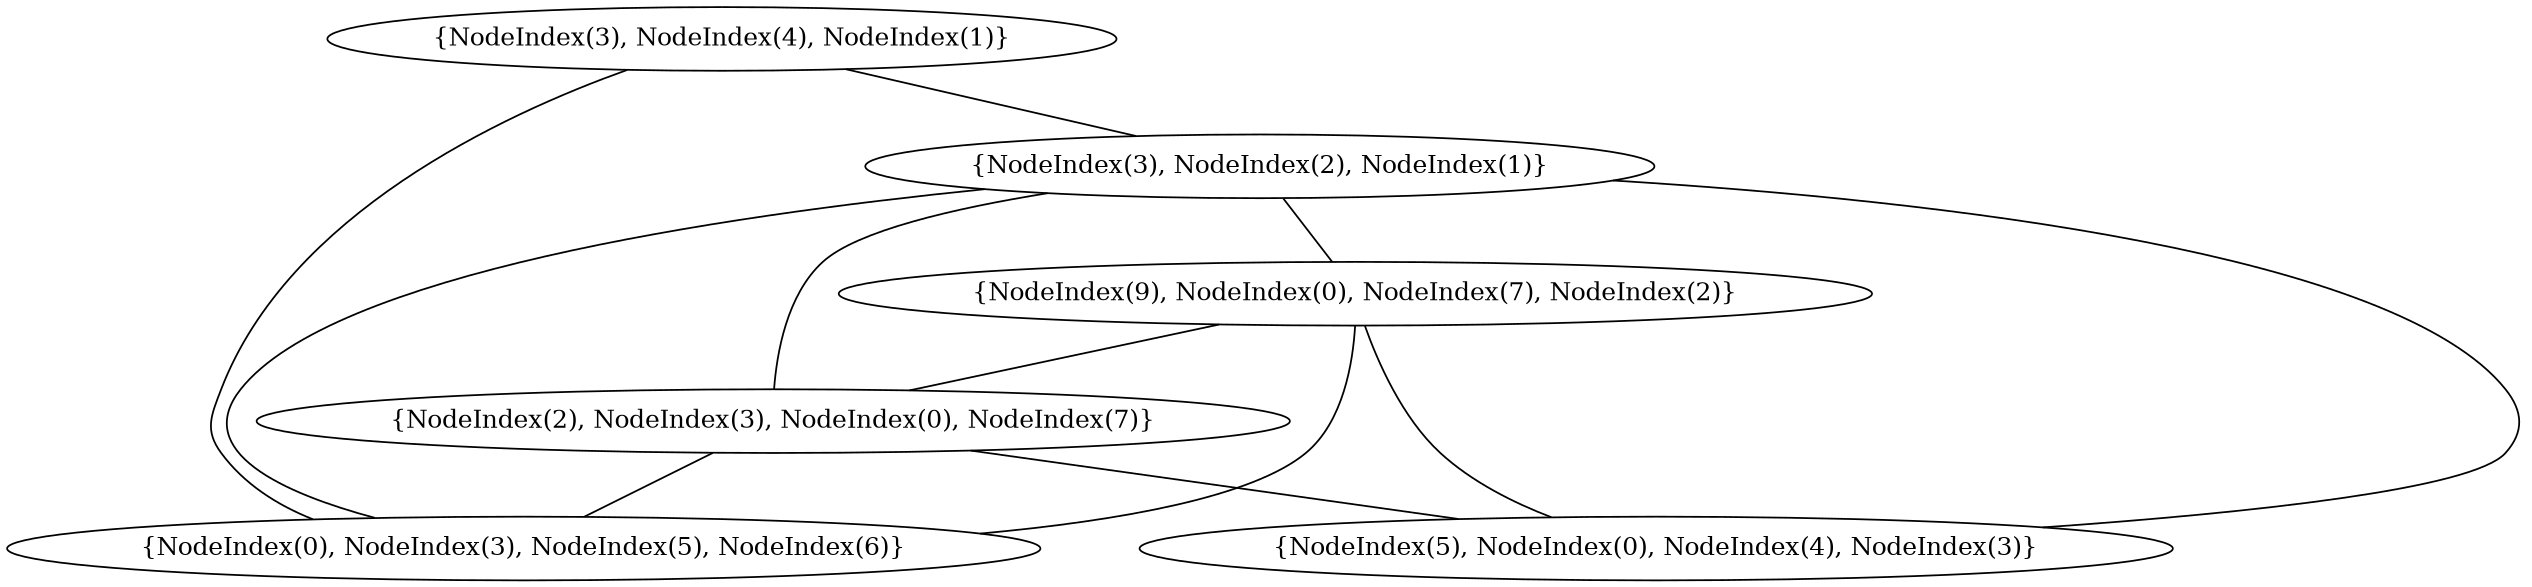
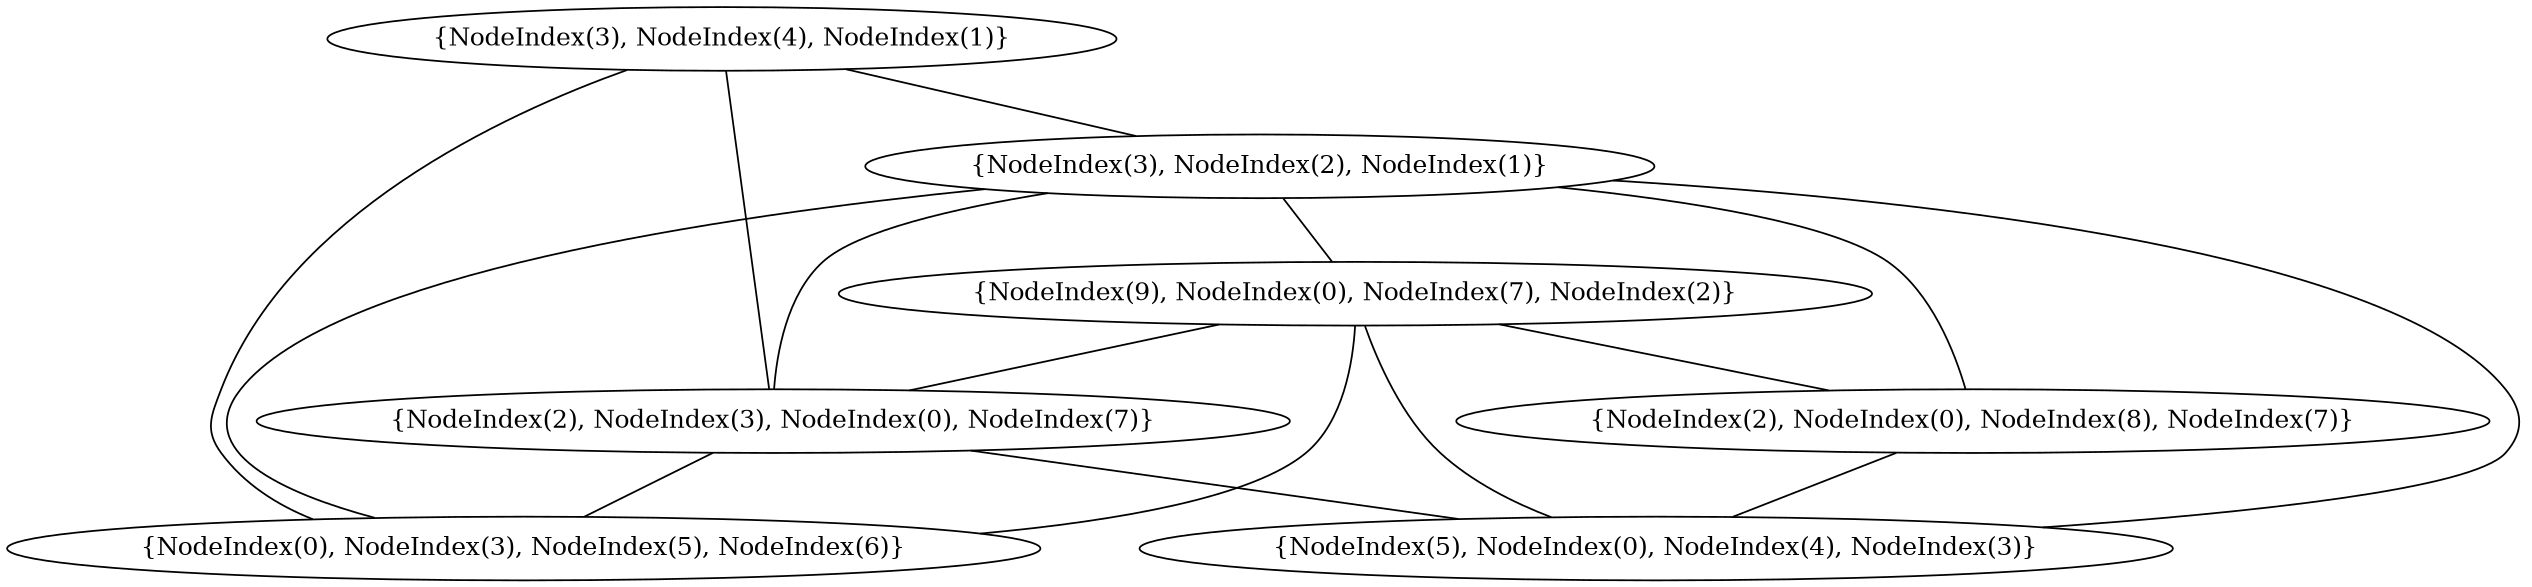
edge "{NodeIndex(3), NodeIndex(4), NodeIndex(1)}" -- "{NodeIndex(2), NodeIndex(3), NodeIndex(0), NodeIndex(7)}": added
node "{NodeIndex(2), NodeIndex(0), NodeIndex(8), NodeIndex(7)}": added
